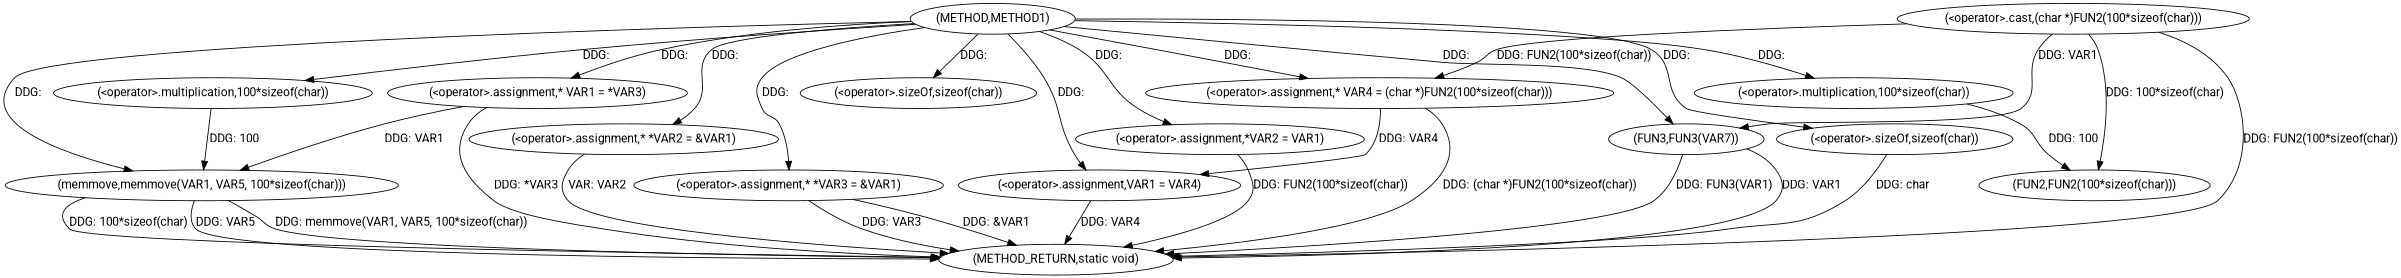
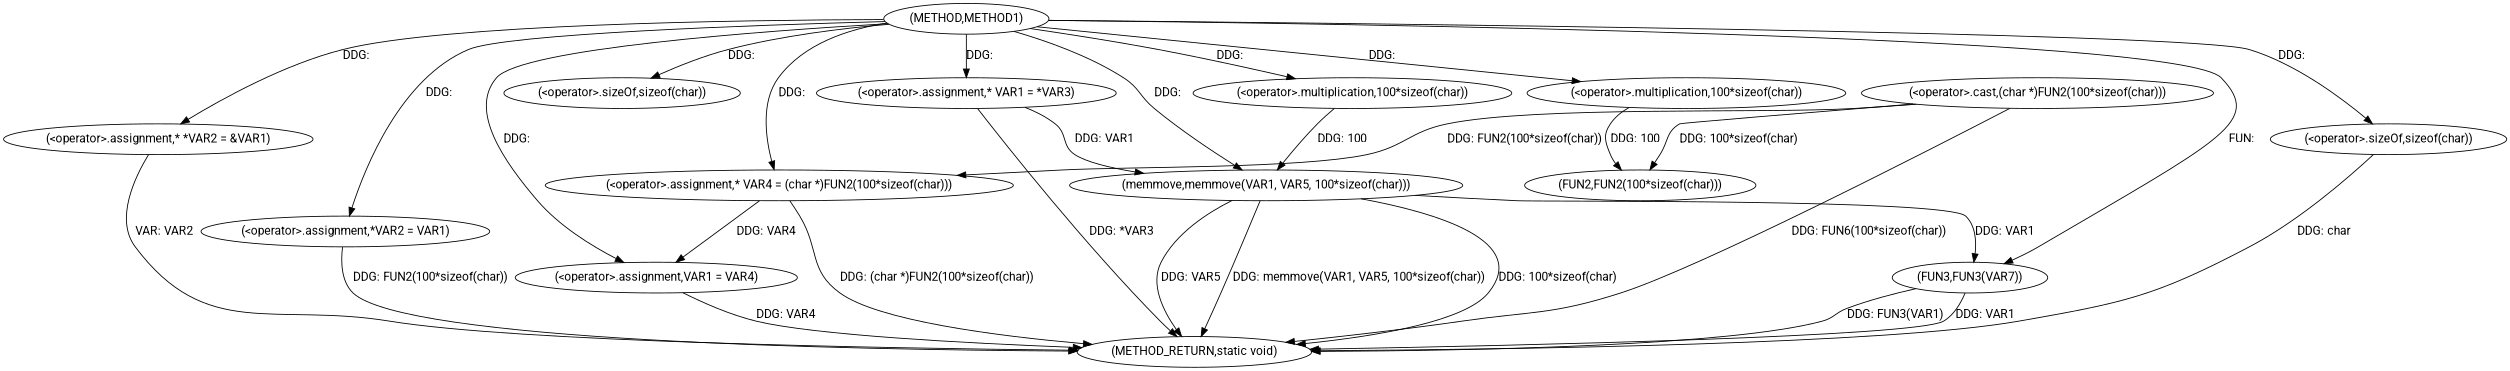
edge "(METHOD,METHOD1)" -> "(FUN3,FUN3(VAR7))": label "DDG: " -> "FUN: "
edge "(<operator>.cast,(char *)FUN2(100*sizeof(char)))" -> "(FUN3,FUN3(VAR7))": now "(memmove,memmove(VAR1, VAR5, 100*sizeof(char)))" -> "(FUN3,FUN3(VAR7))"
edge "(<operator>.cast,(char *)FUN2(100*sizeof(char)))" -> "(METHOD_RETURN,static void)": label "DDG: FUN2(100*sizeof(char))" -> "DDG: FUN6(100*sizeof(char))"
node "(<operator>.assignment,* *VAR3 = &VAR1)": removed
